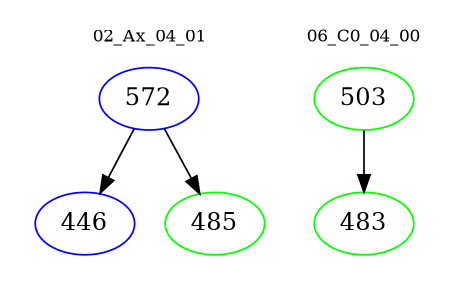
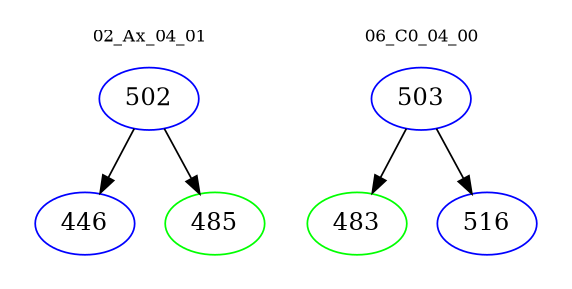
node "572": label "572" -> "502"
node "503": color green -> blue
node "516": added
